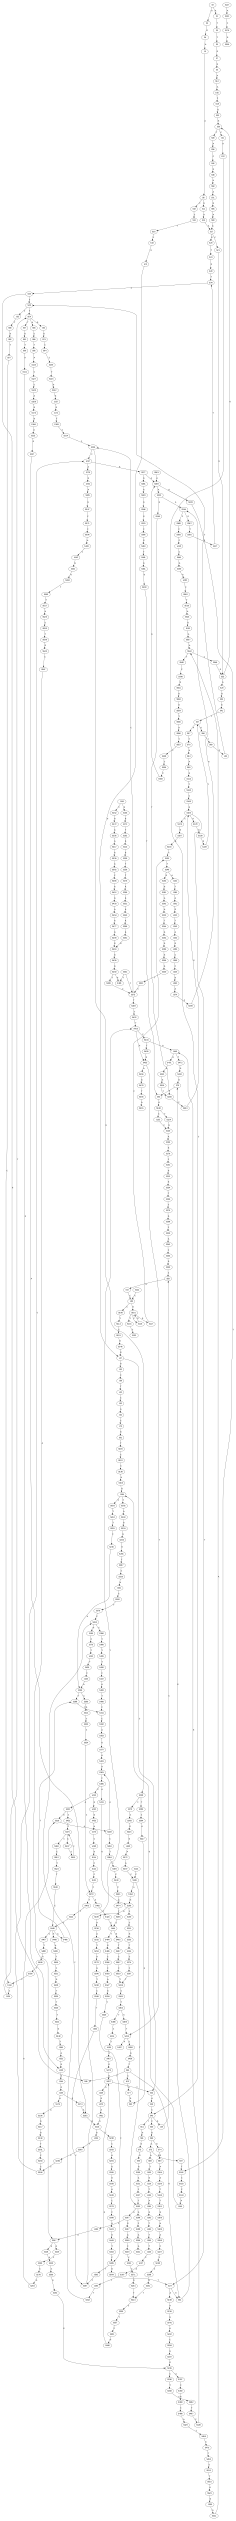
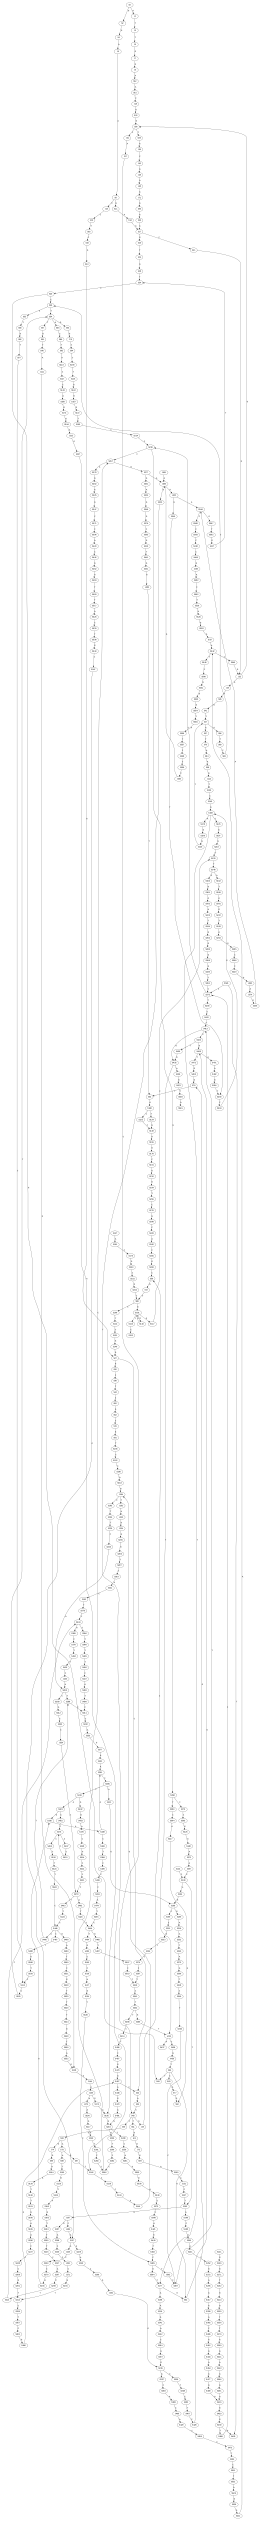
edge "S141" -> "S252": now "S231" -> "S252"
node "S221": added
